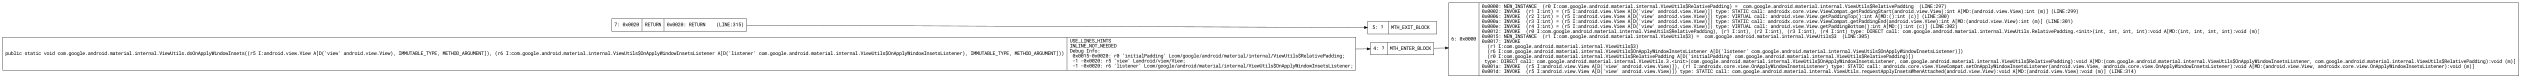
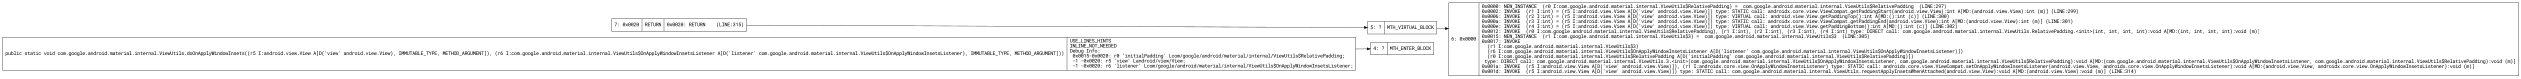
node "5: ?": text "MTH_EXIT_BLOCK" -> "MTH_VIRTUAL_BLOCK"
edge "4: ?" -> "6: 0x0000": now "5: ?" -> "6: 0x0000"
